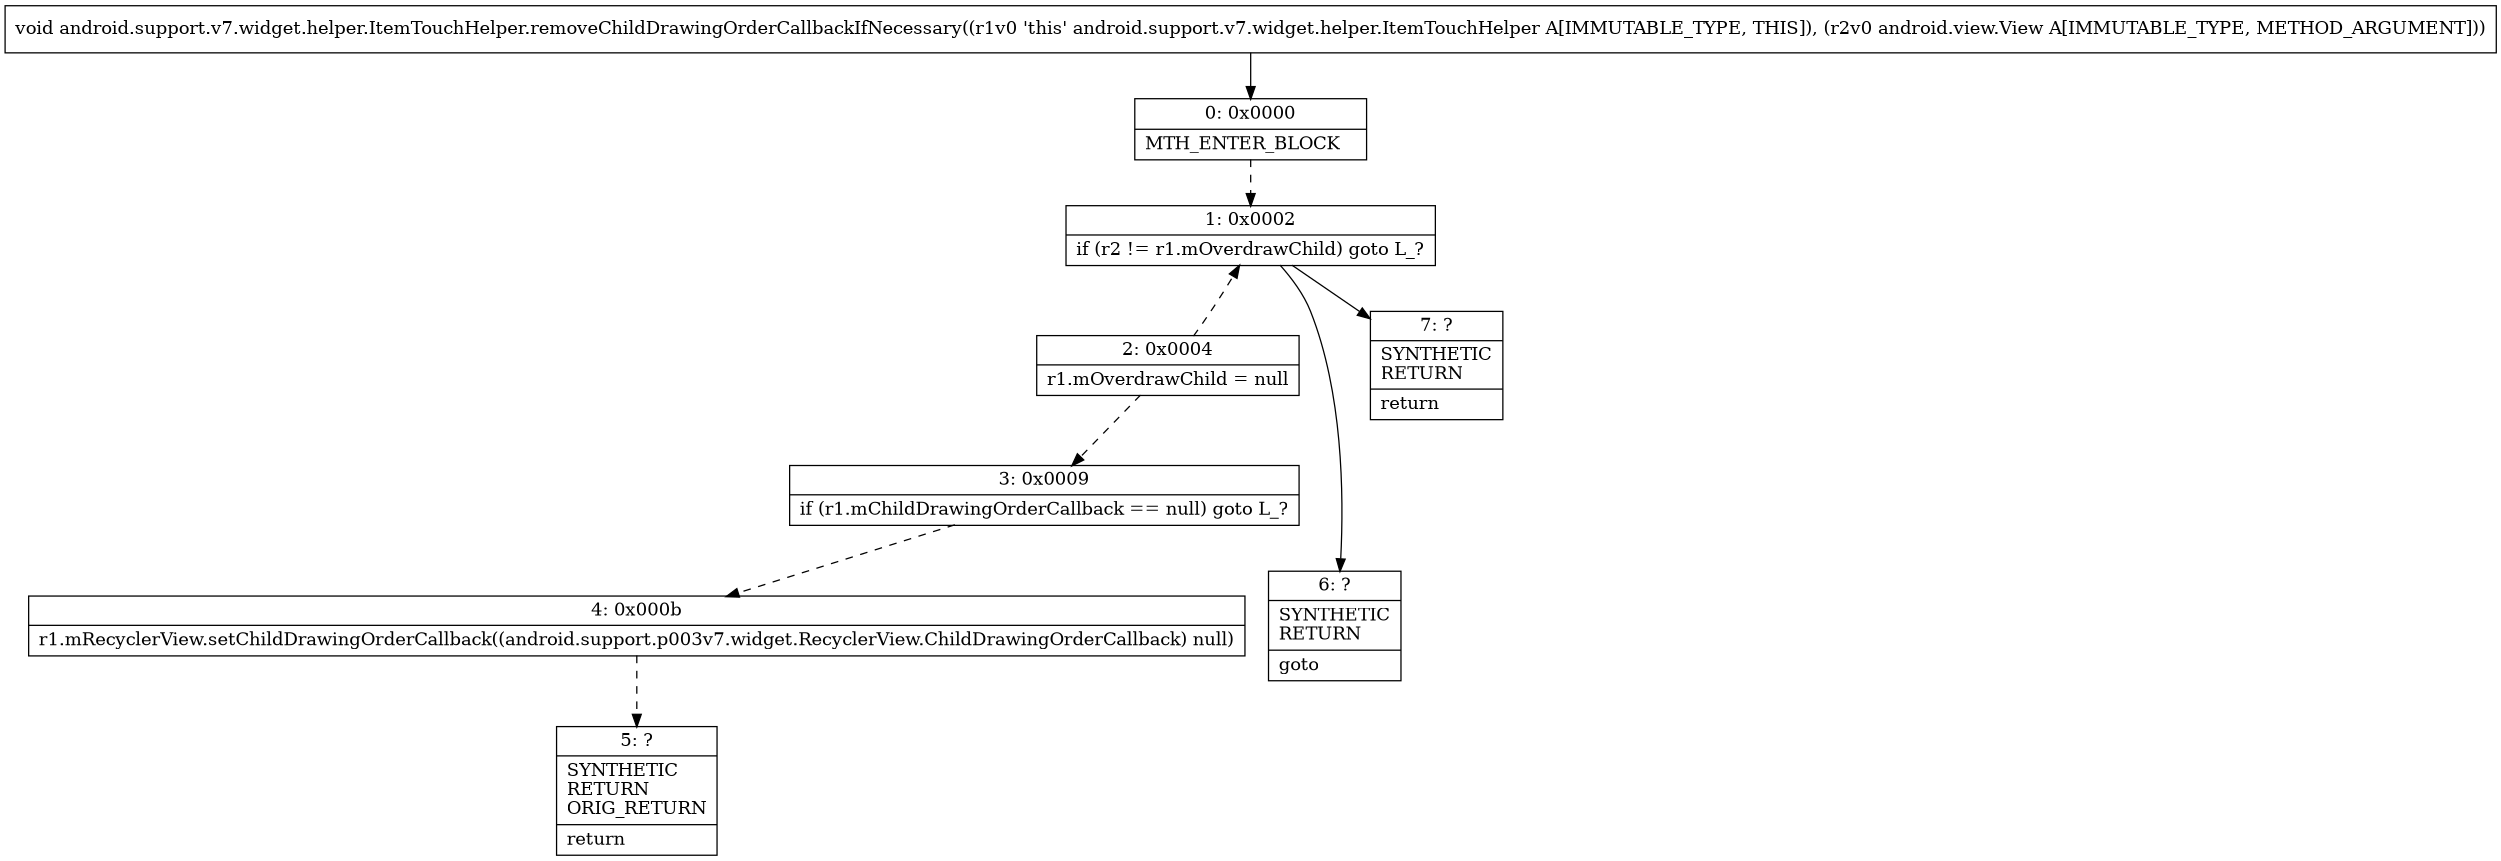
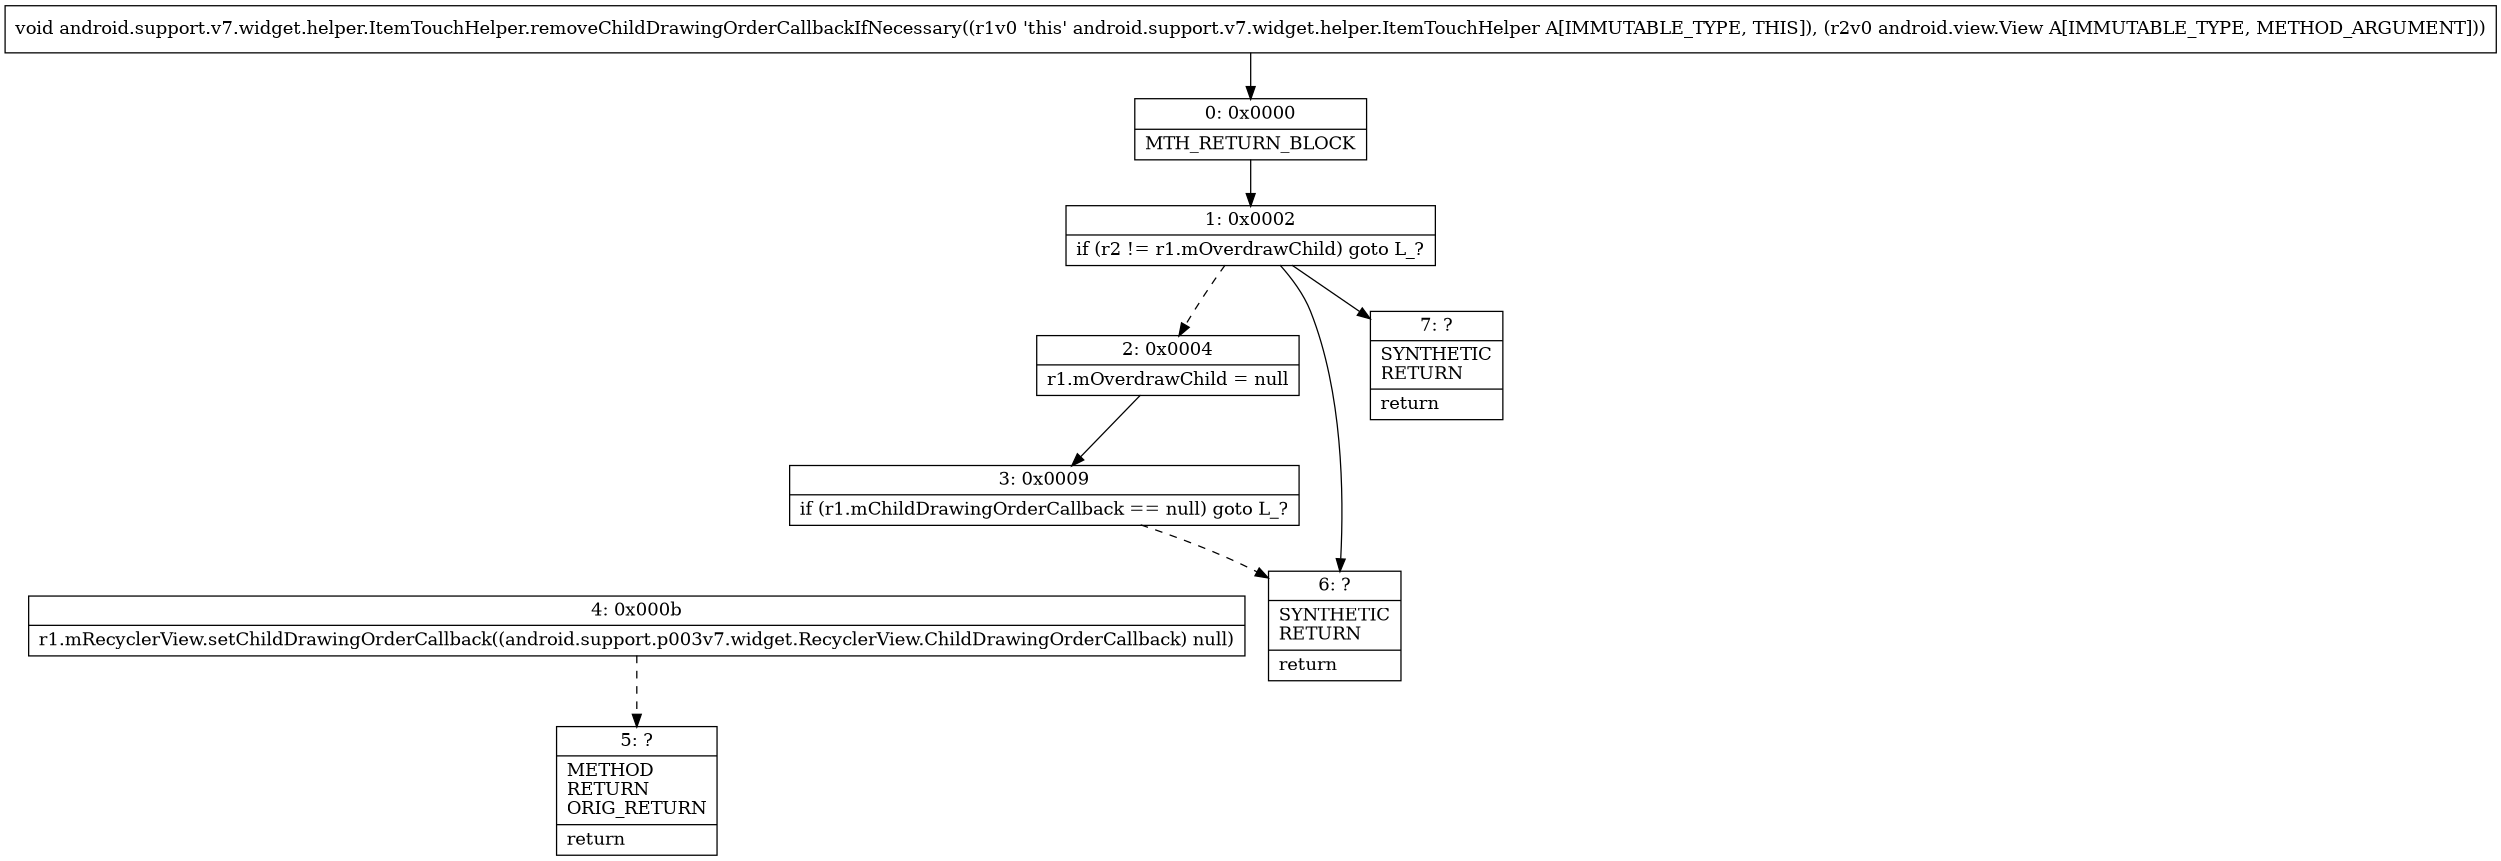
node "0: 0x0000": text "MTH_ENTER_BLOCK" -> "MTH_RETURN_BLOCK"
edge "0: 0x0000" -> "1: 0x0002": style dashed -> solid
edge "2: 0x0004" -> "1: 0x0002": reversed
edge "2: 0x0004" -> "3: 0x0009": style dashed -> solid
edge "3: 0x0009" -> "4: 0x000b": now "3: 0x0009" -> "6: ?"
node "6: ?": text "goto" -> "return"
node "5: ?": text "SYNTHETIC" -> "METHOD"
